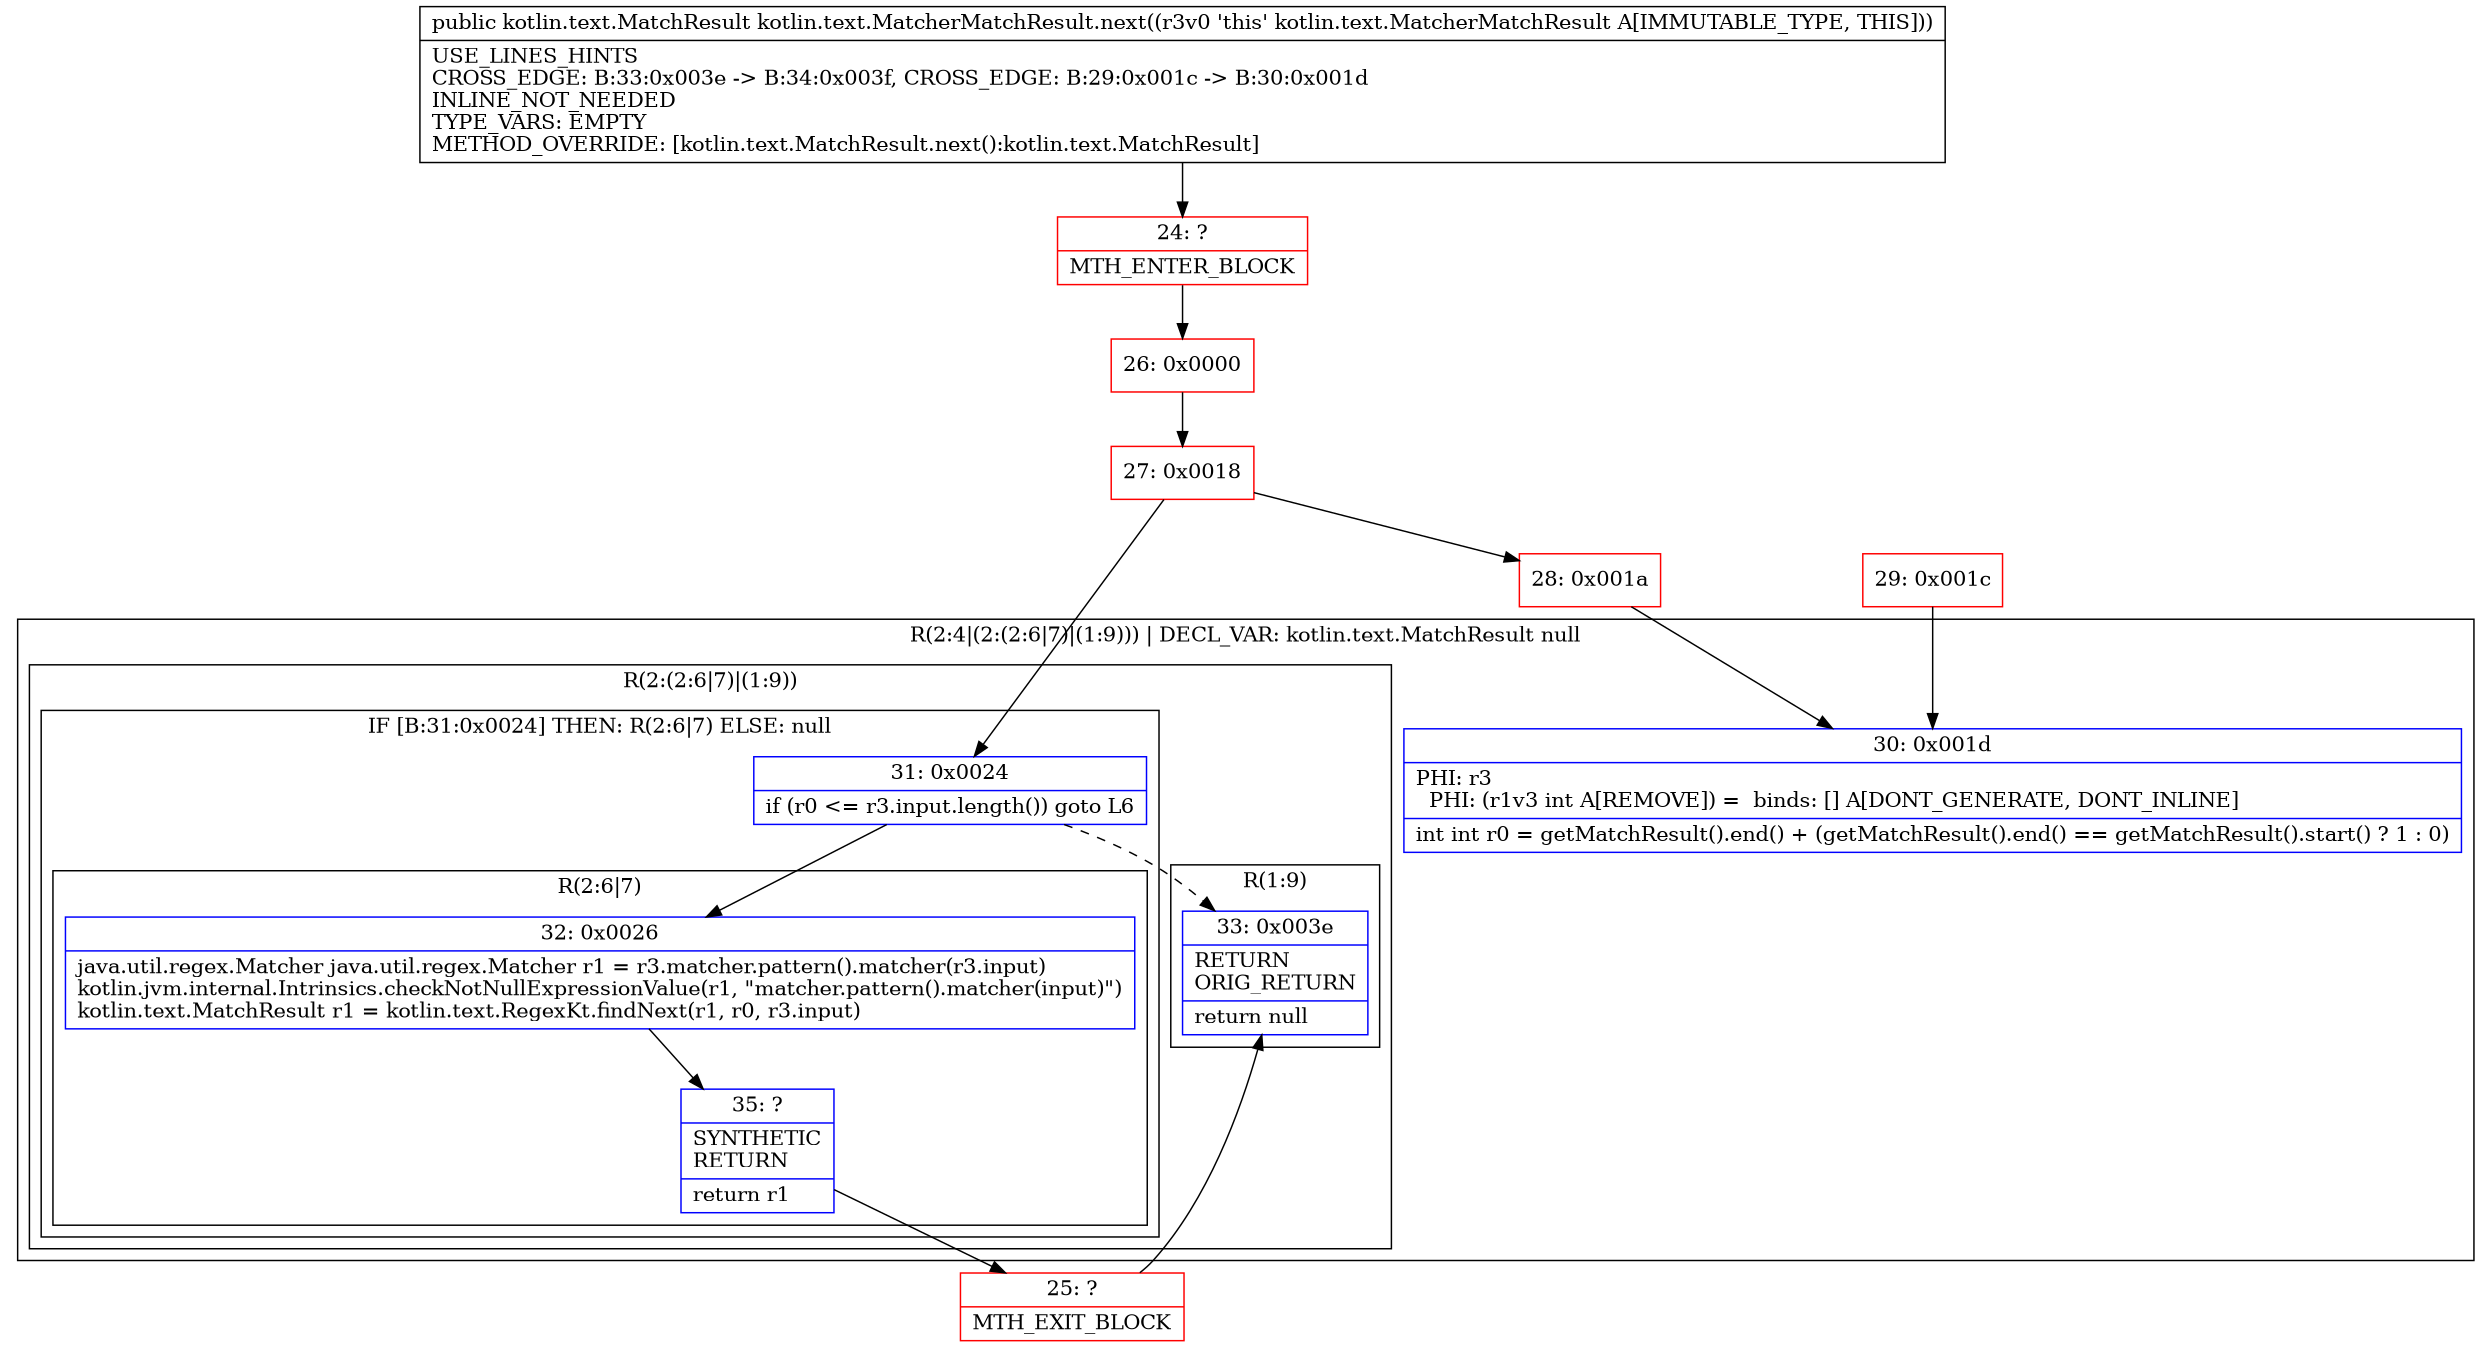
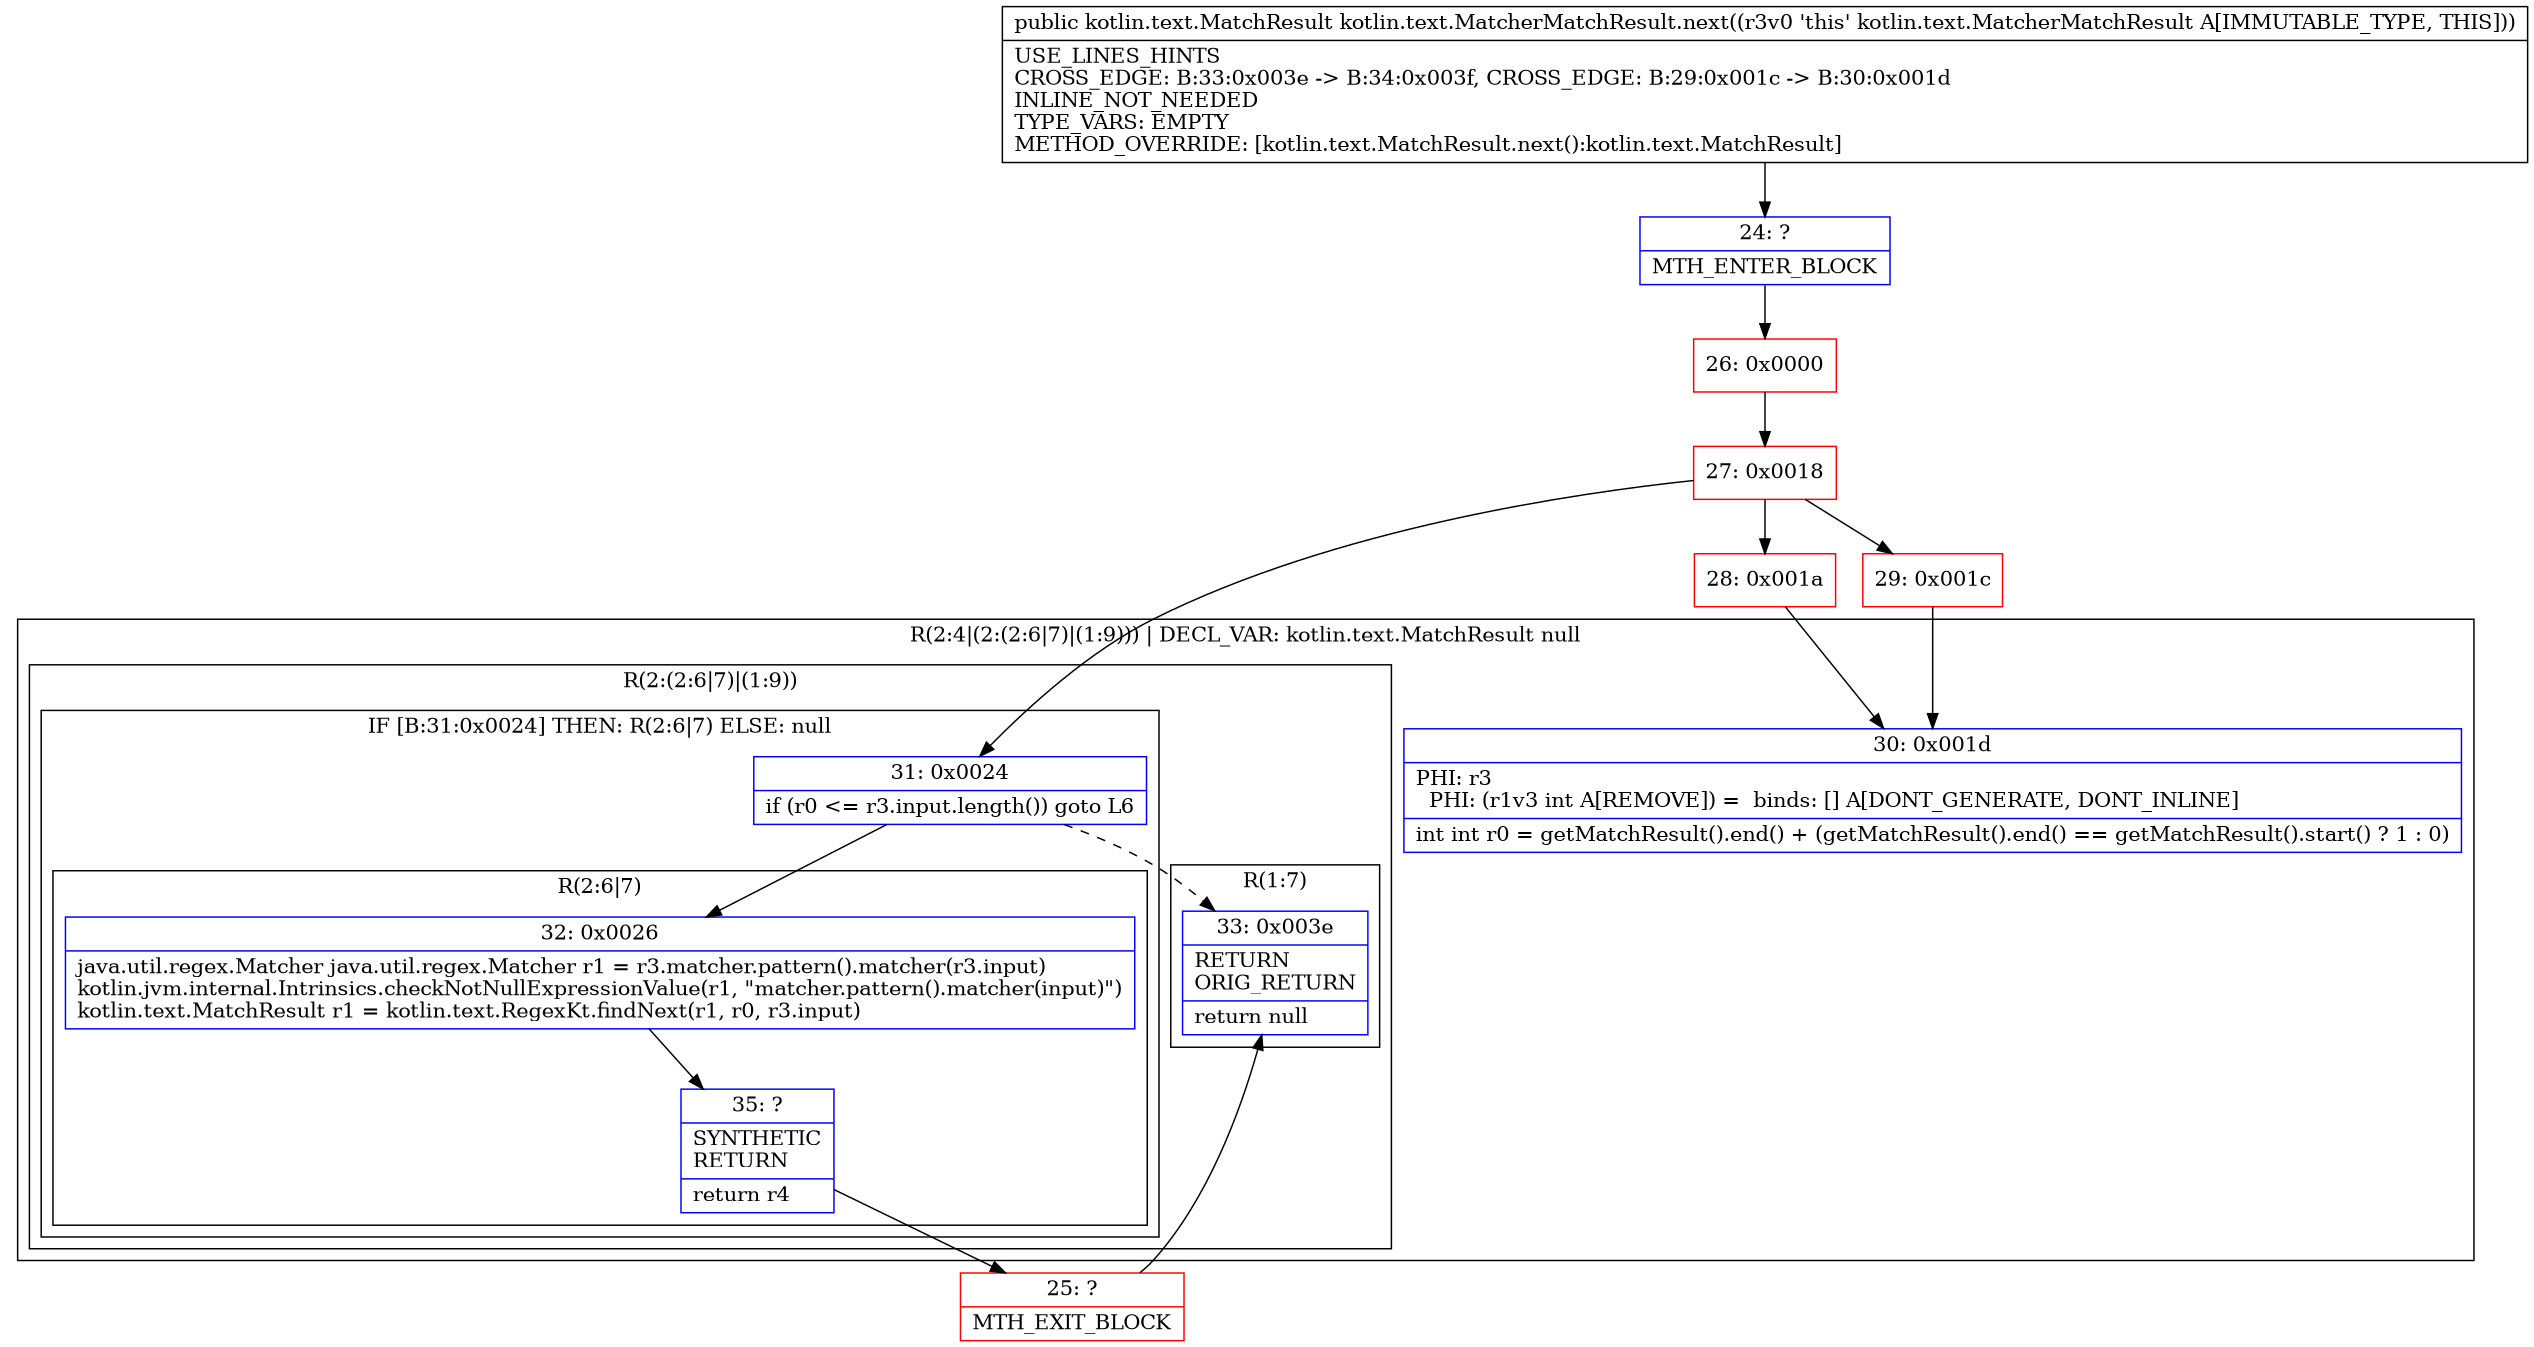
node "24: ?": color red -> blue
edge "27: 0x0018" -> "29: 0x001c": added
cluster "R(1:9)": label "R(1:9)" -> "R(1:7)"
node "35: ?": text "return r1" -> "return r4"
